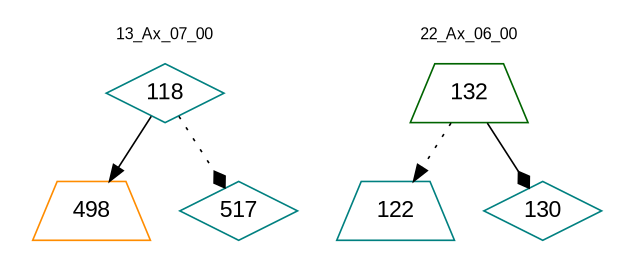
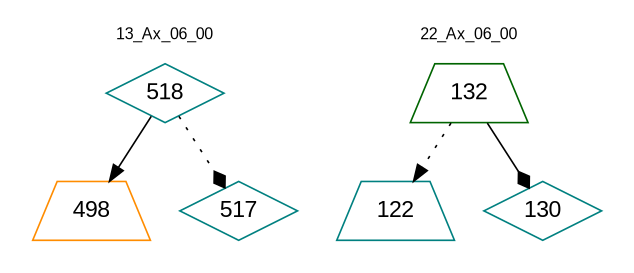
cluster "13_Ax_07_00": label "13_Ax_07_00" -> "13_Ax_06_00"
node "118": label "118" -> "518"
